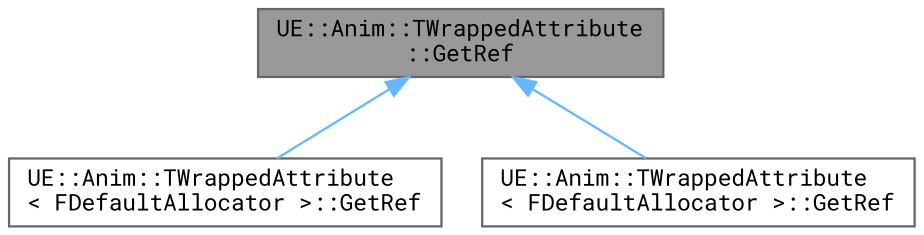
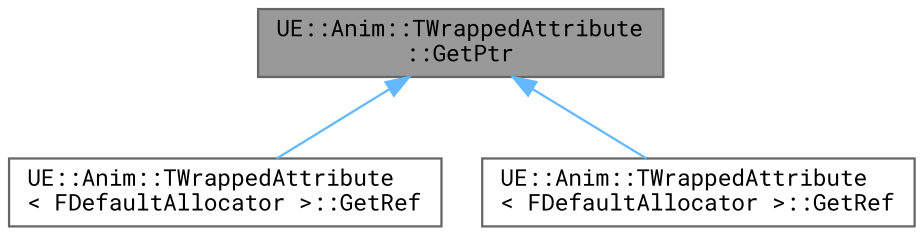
node "UE::Anim::TWrappedAttribute ::GetRef": label "UE::Anim::TWrappedAttribute ::GetRef" -> "UE::Anim::TWrappedAttribute ::GetPtr"
